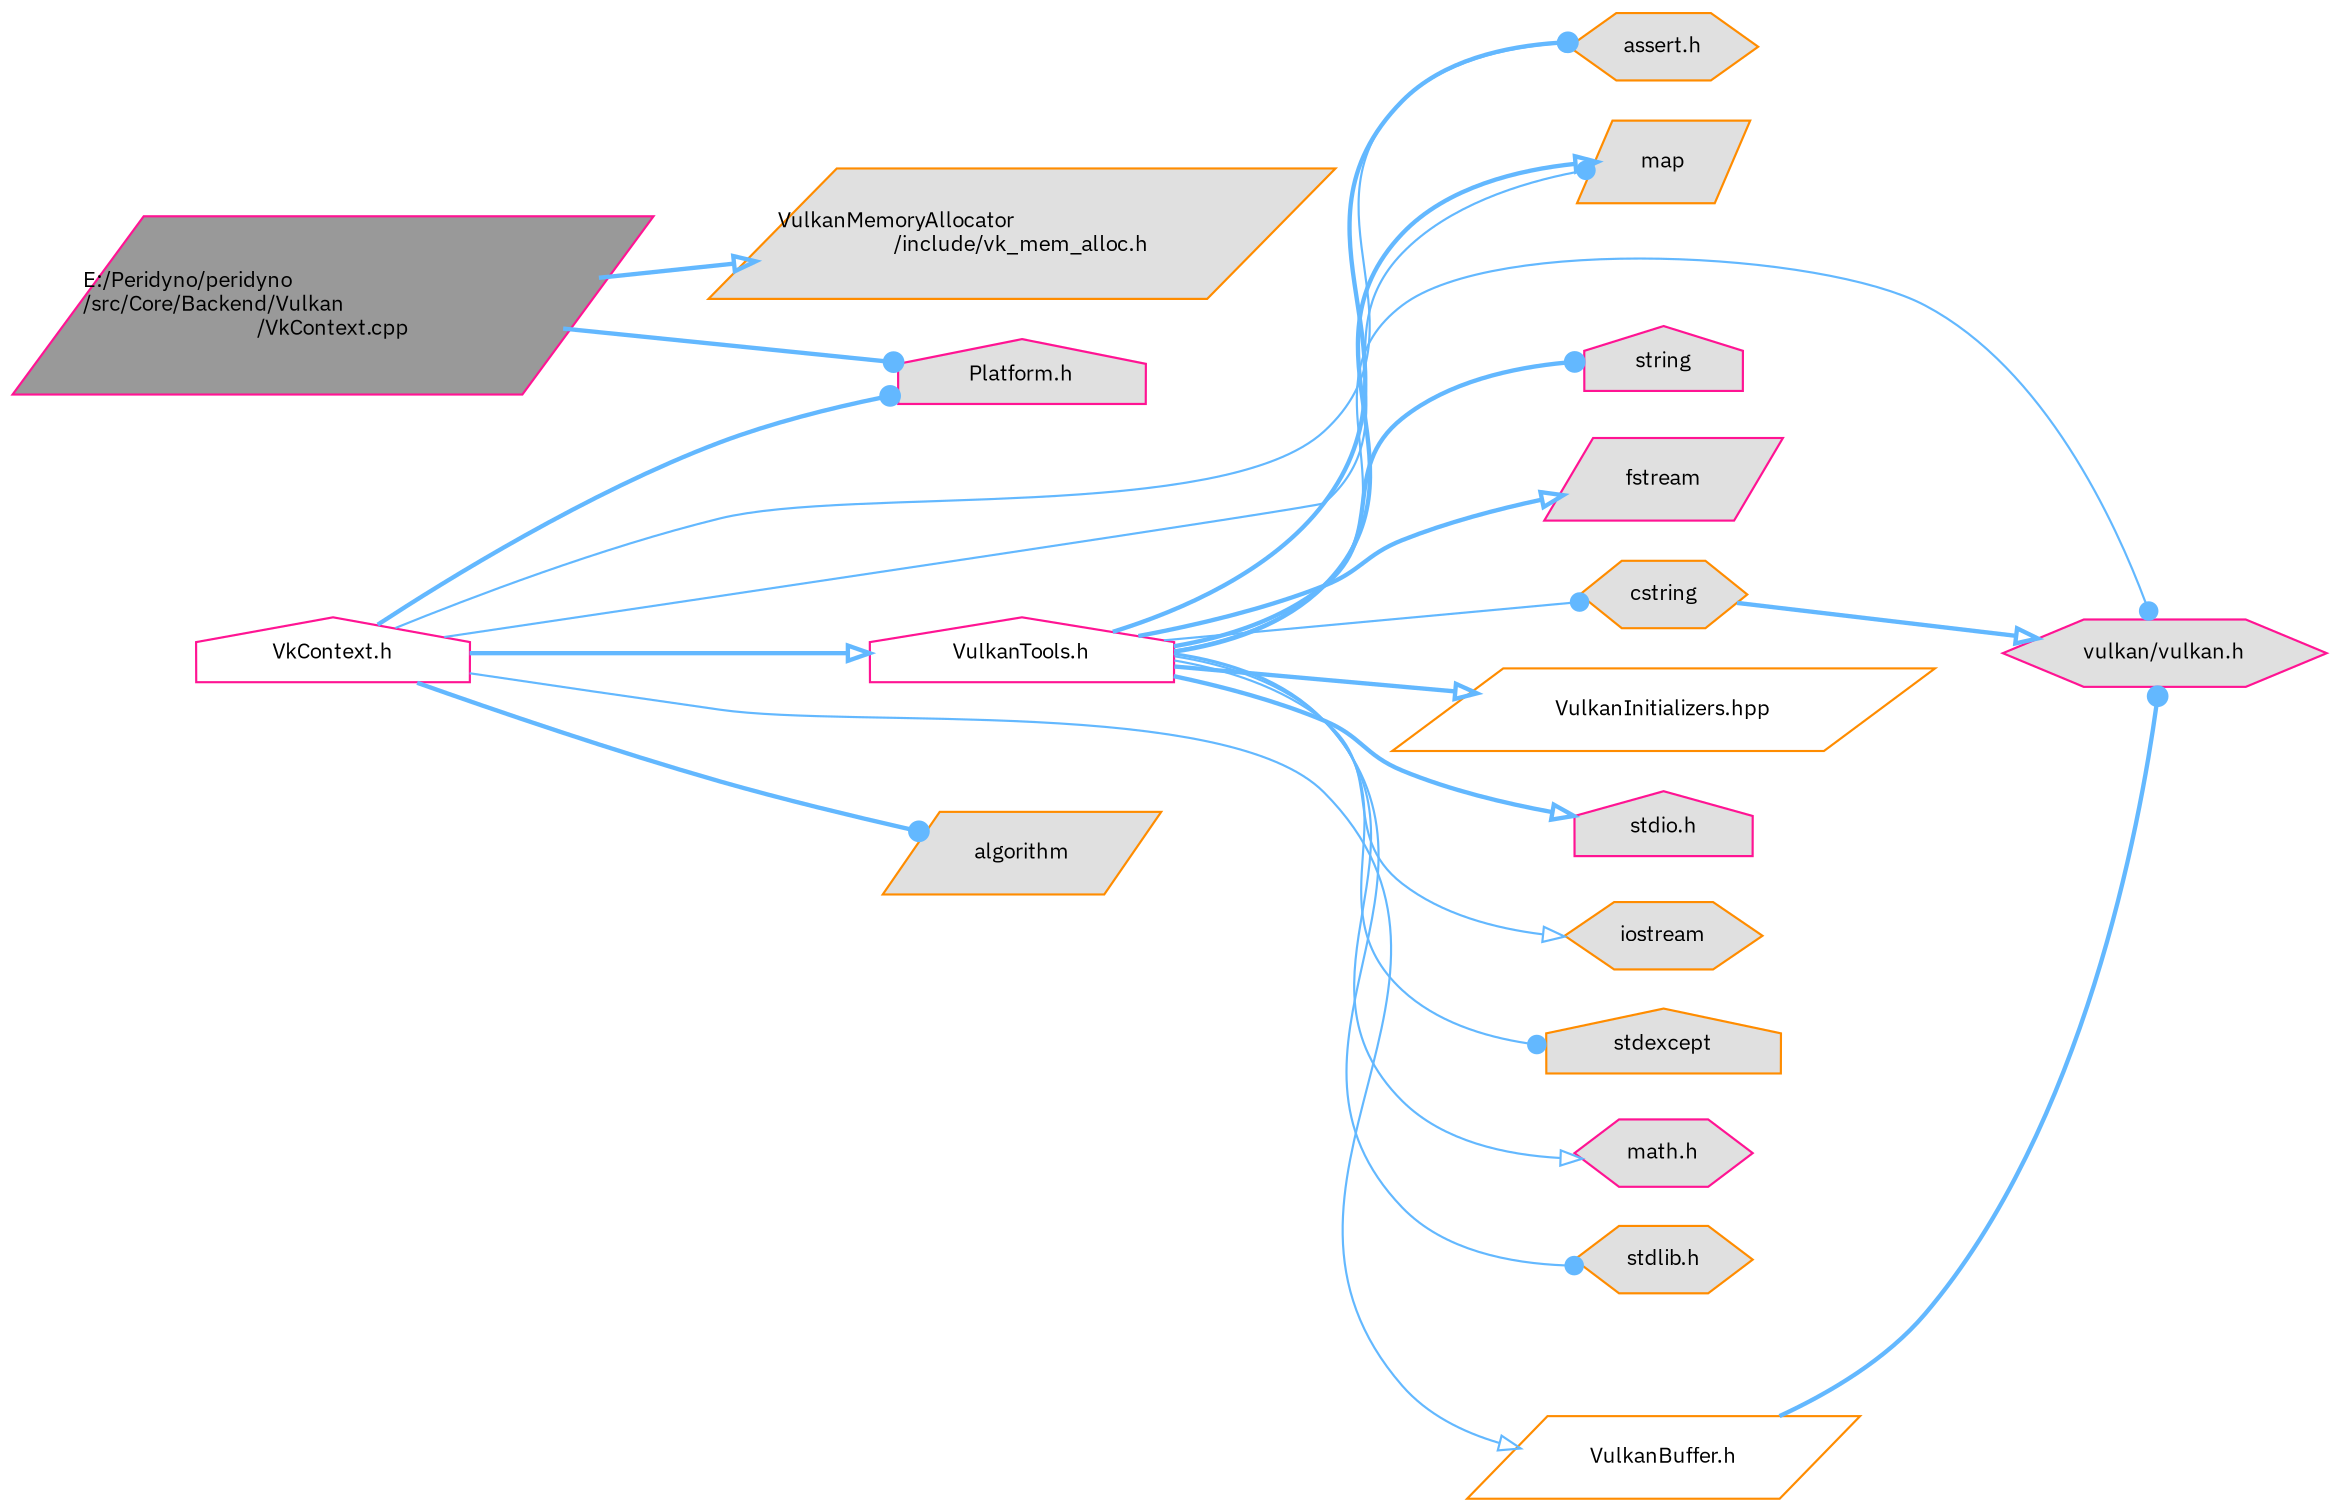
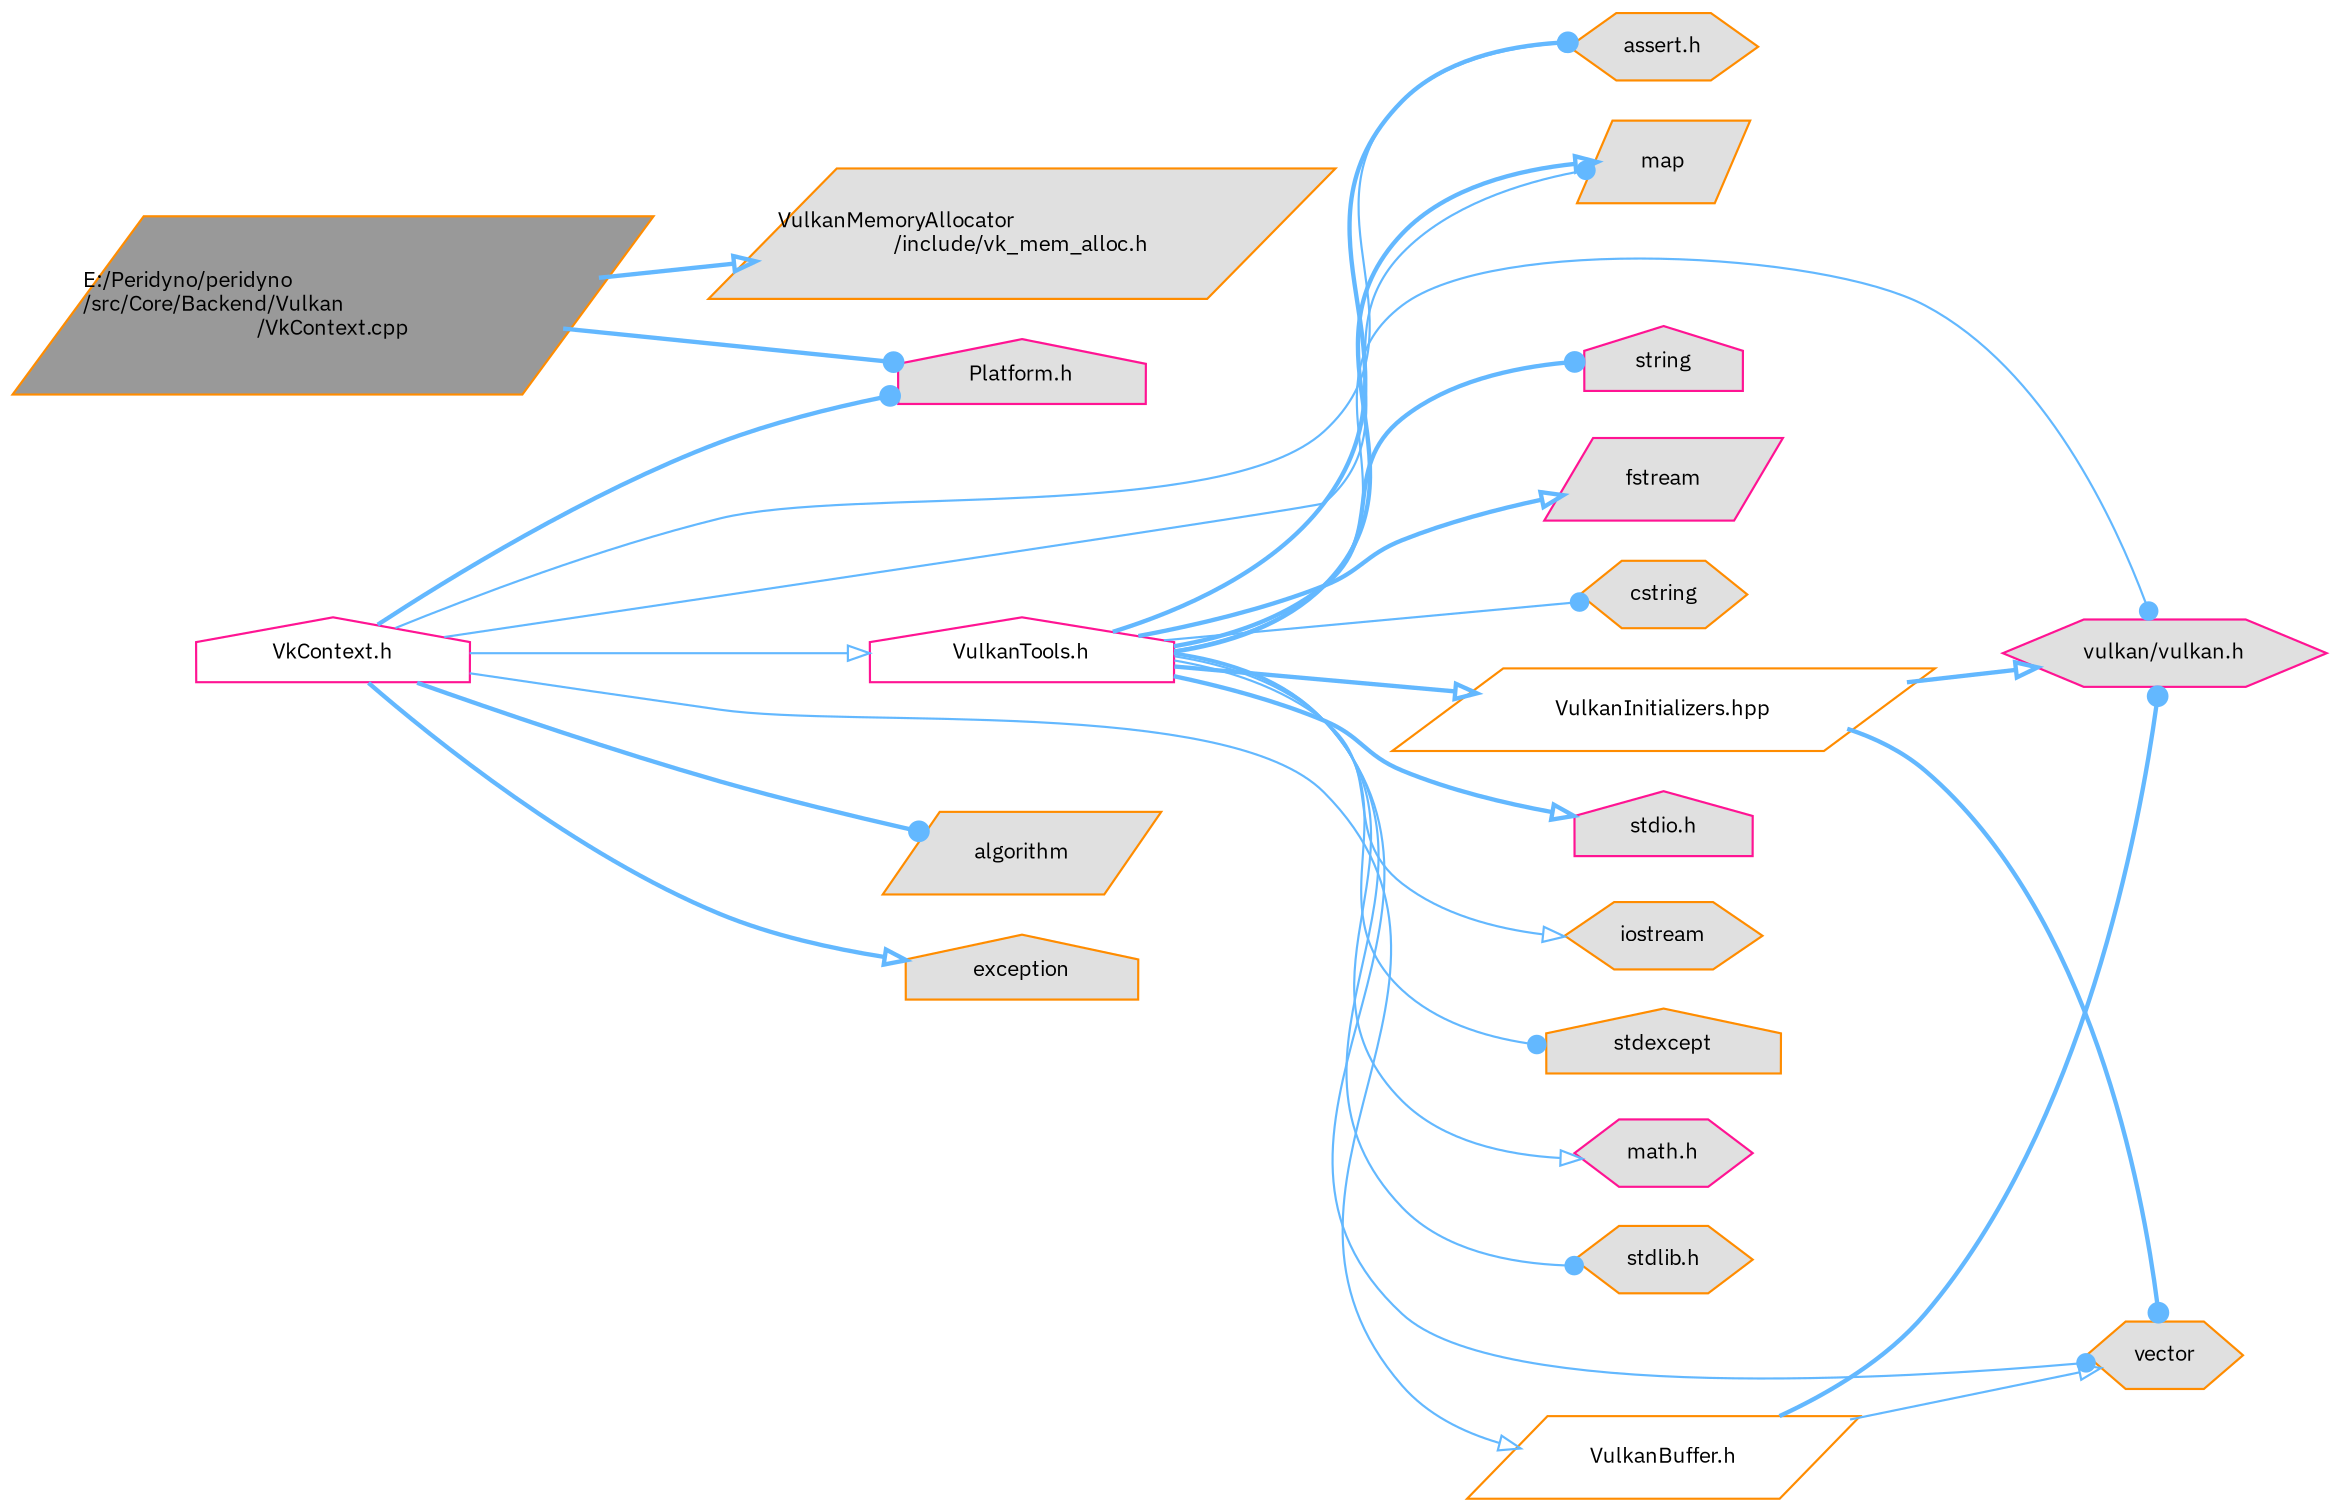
node "E:/Peridyno/peridyno /src/Core/Backend/Vulkan /VkContext.cpp": color deeppink -> darkorange
edge "cstring" -> "vulkan/vulkan.h": now "VulkanInitializers.hpp" -> "vulkan/vulkan.h"
edge "VkContext.h" -> "VulkanTools.h": style bold -> solid
node "exception": added
node "vector": added
